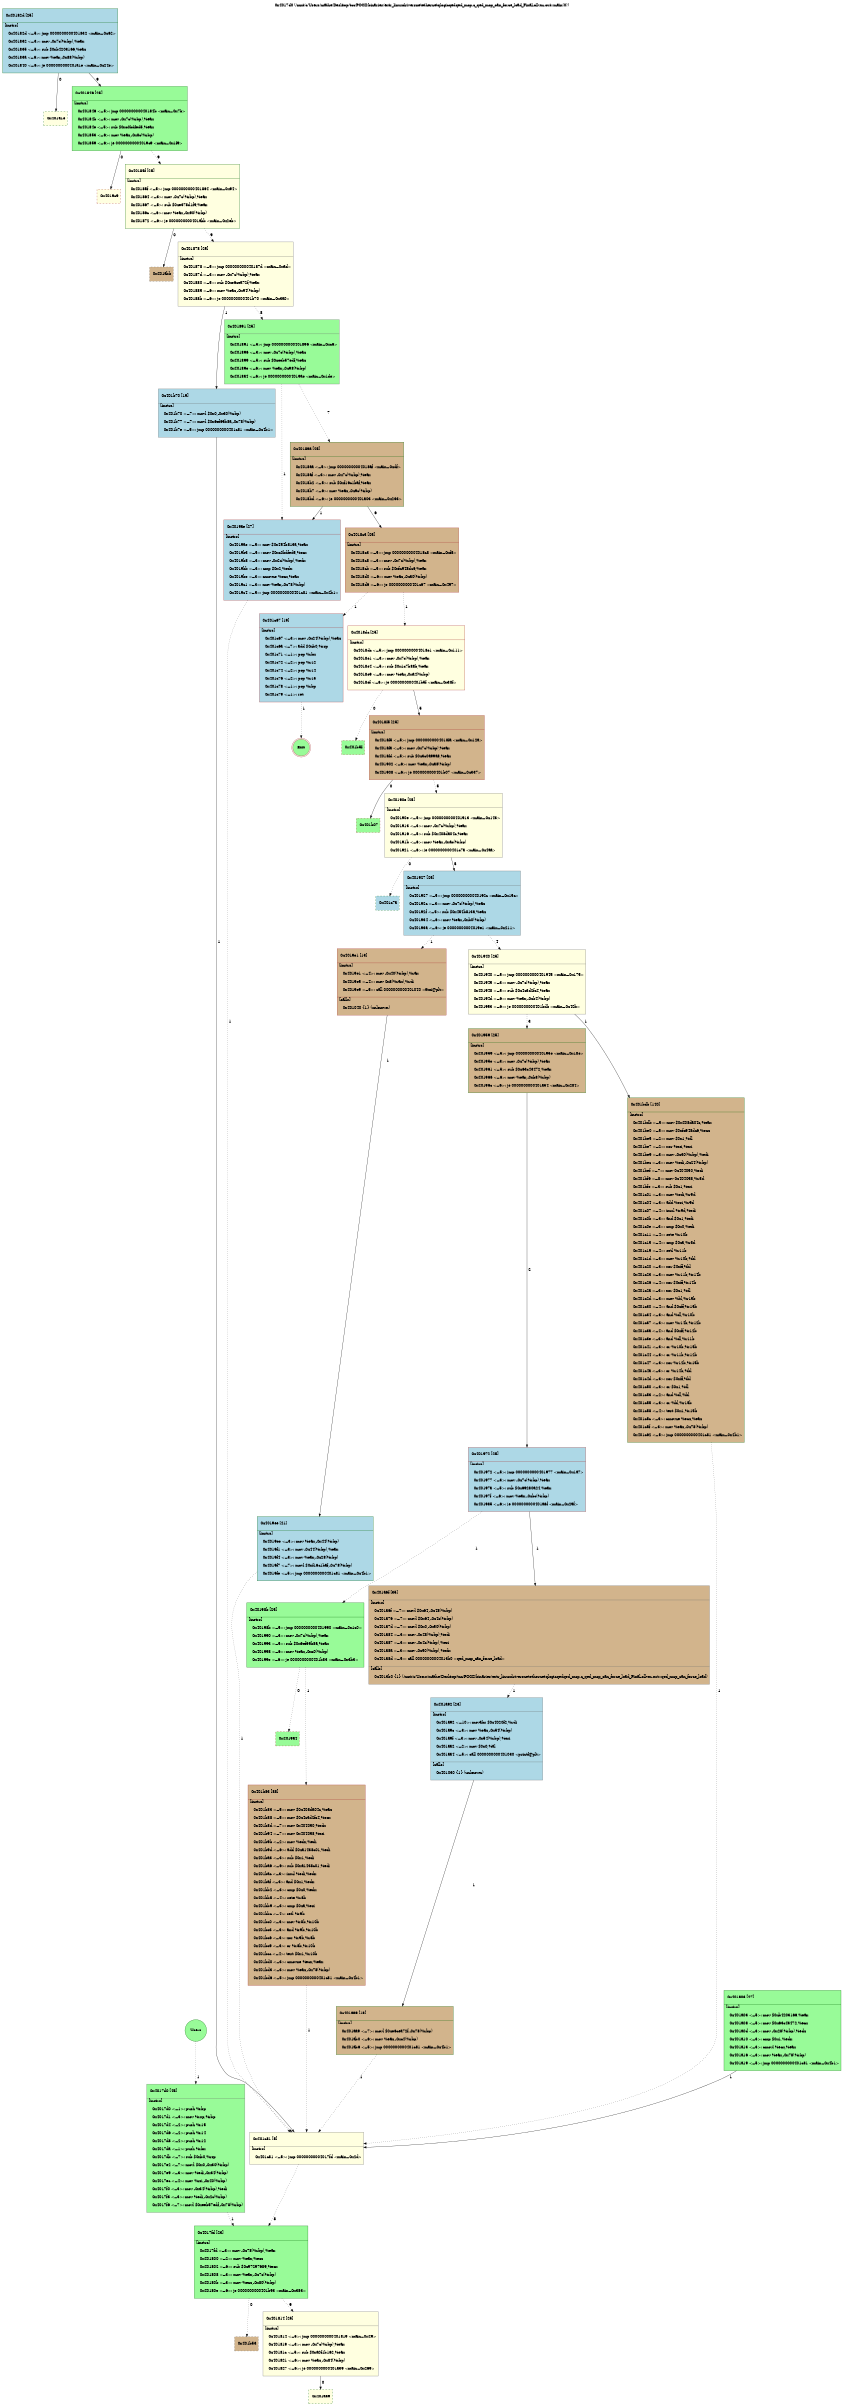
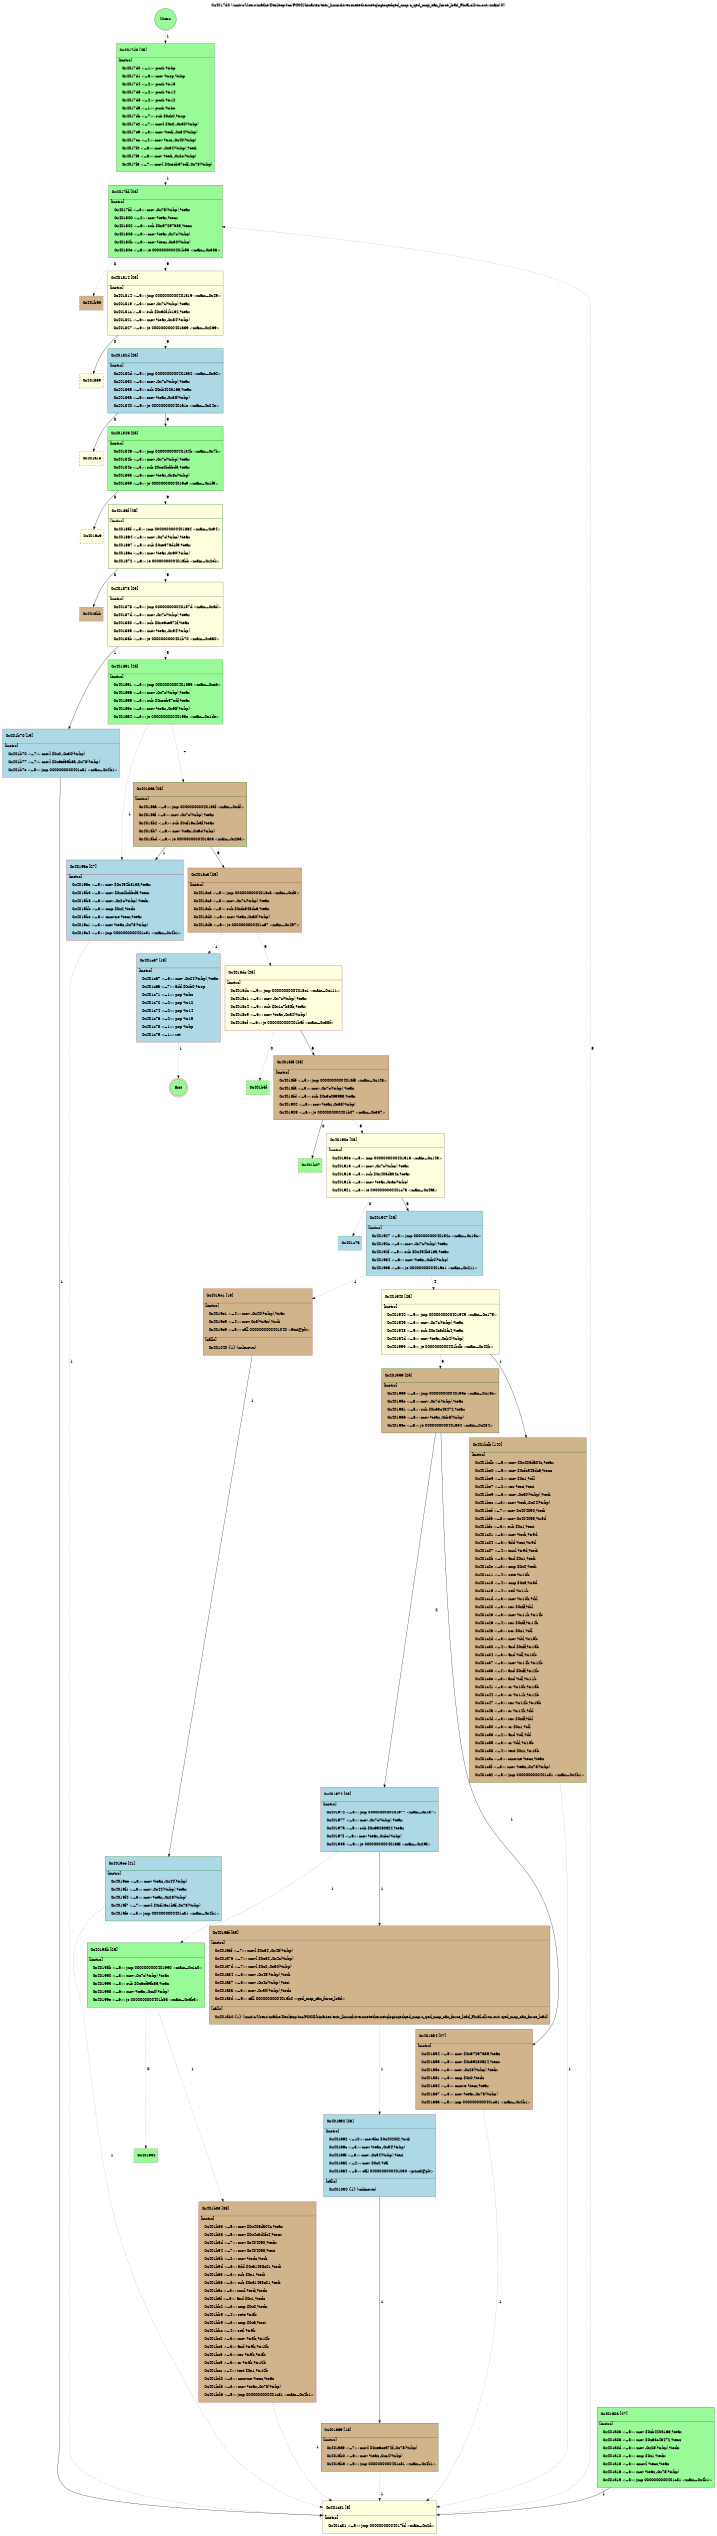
edge "0x401814 [25]" -> "0x40182d [25]": added, label "9"
edge "0x4018c3 [25]" -> "0x4018dc [25]": label " 1" -> " 5"
node "0x401a54 [27]": added
